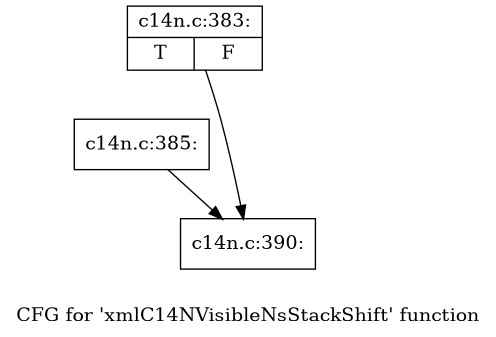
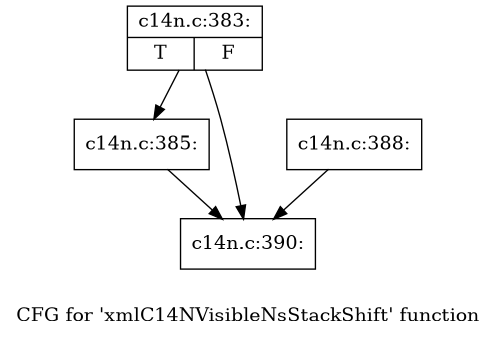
edge "c14n.c:383:" -> "c14n.c:385:": added
node "c14n.c:388:": added
